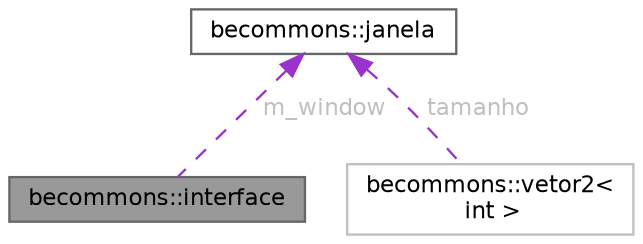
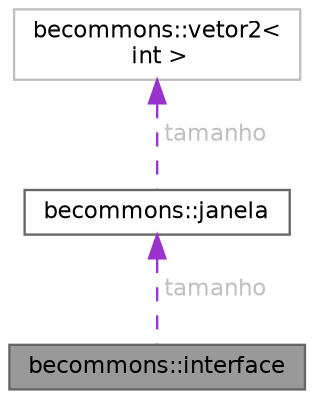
edge "becommons::interface" -> "becommons::janela": label " m_window" -> " tamanho"
edge "becommons::vetor2< int >" -> "becommons::janela": reversed
